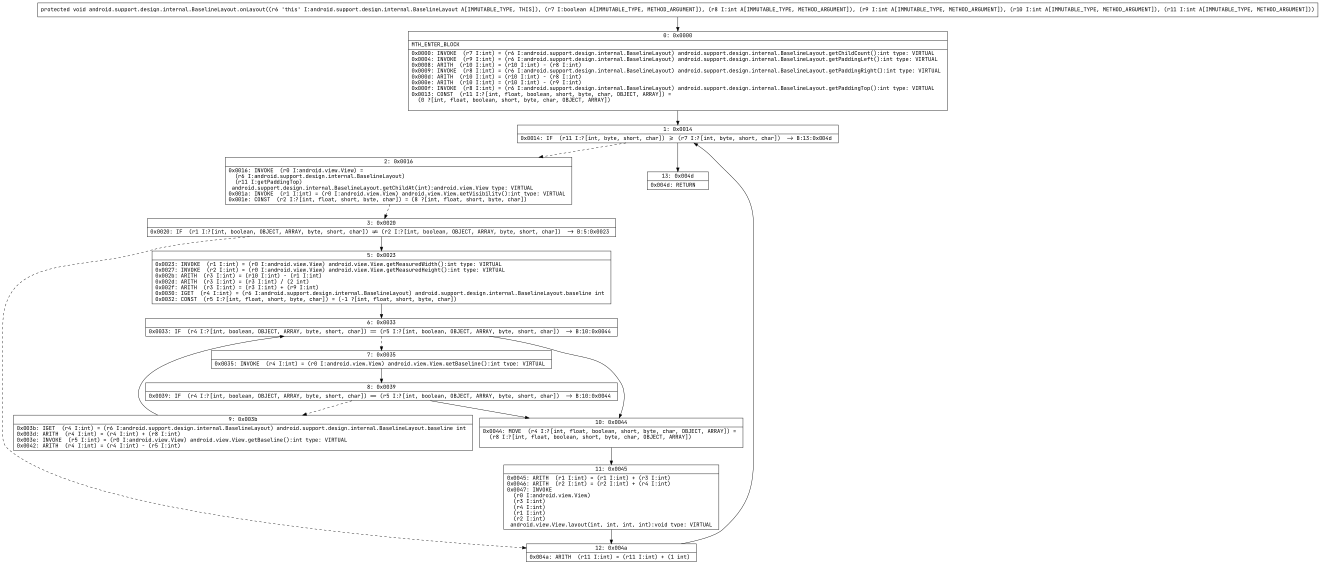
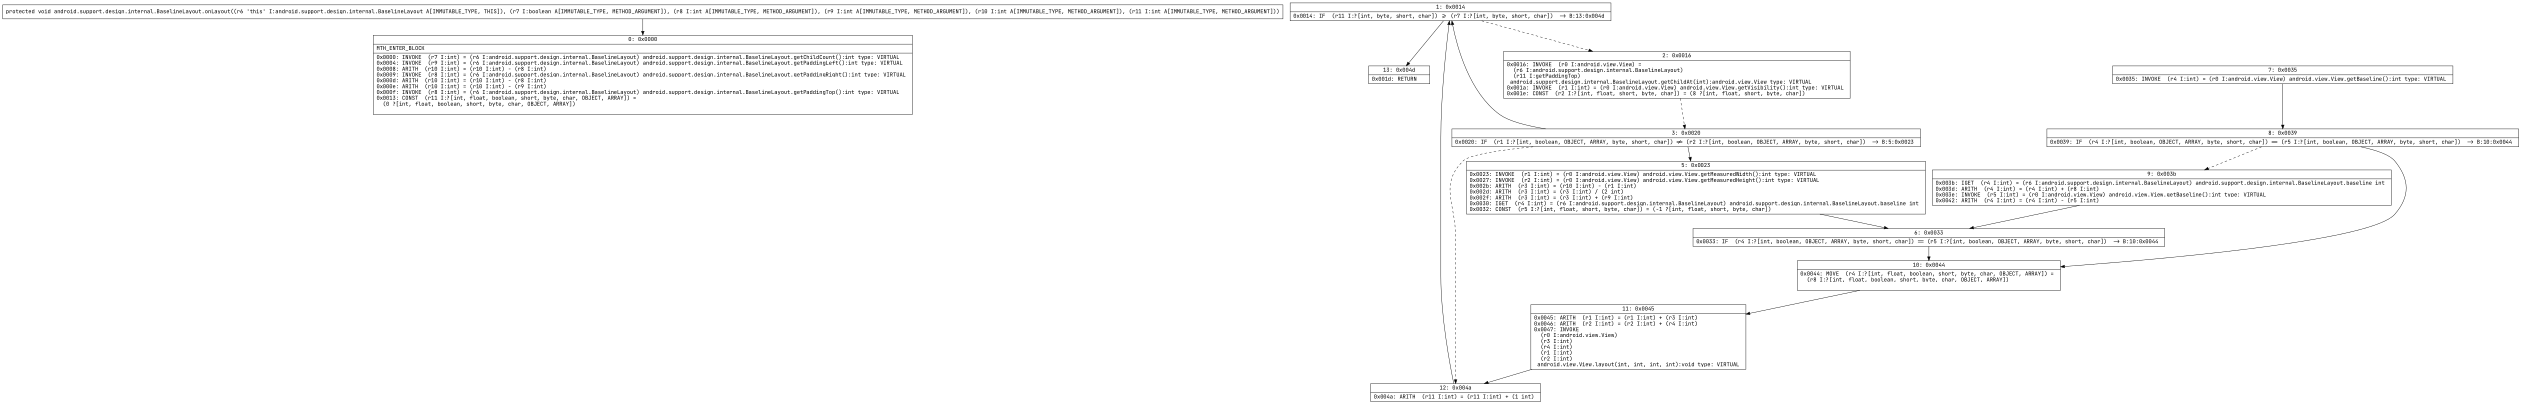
edge "0: 0x0000" -> "1: 0x0014": now "3: 0x0020" -> "1: 0x0014"
node "13: 0x004d": text "0x004d: RETURN" -> "0x001d: RETURN"
edge "6: 0x0033" -> "7: 0x0035": removed
